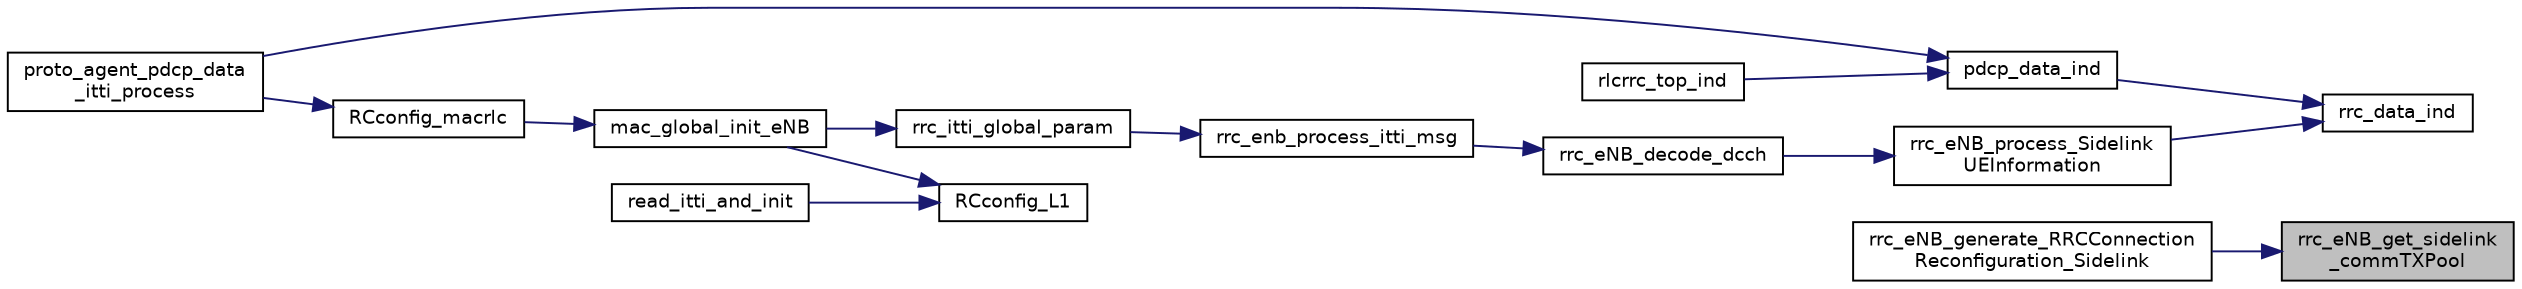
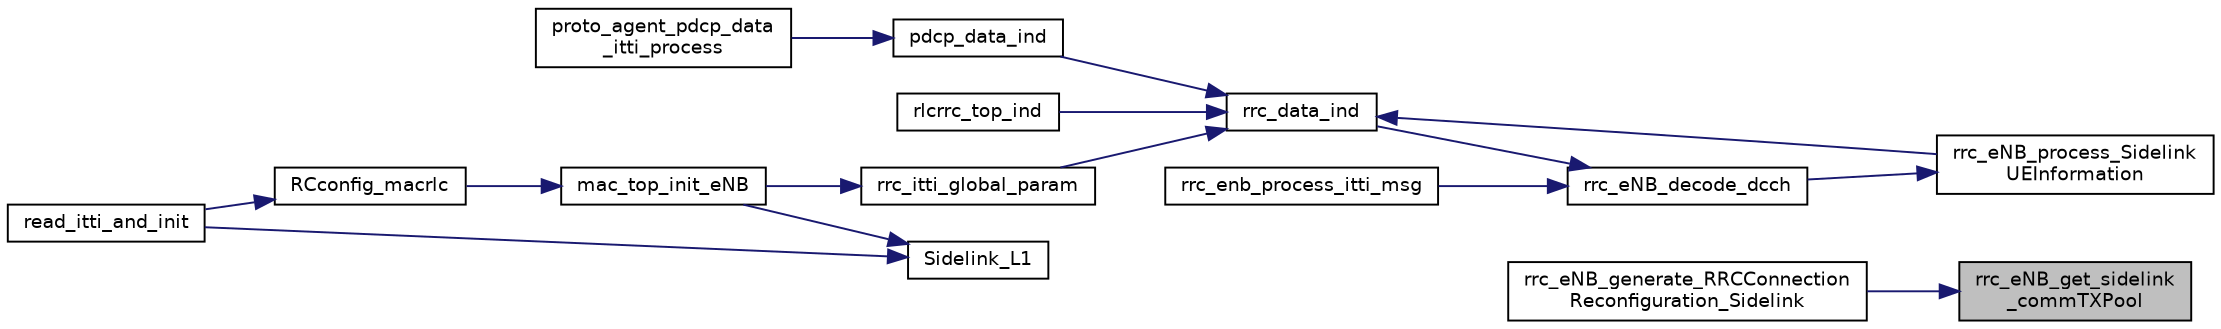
edge "rlcrrc_top_ind" -> "pdcp_data_ind": now "rlcrrc_top_ind" -> "rrc_data_ind"
edge "proto_agent_pdcp_data _itti_process" -> "RCconfig_macrlc": now "read_itti_and_init" -> "RCconfig_macrlc"
node "mac_global_init_eNB": label "mac_global_init_eNB" -> "mac_top_init_eNB"
edge "rrc_itti_global_param" -> "rrc_enb_process_itti_msg": now "rrc_itti_global_param" -> "rrc_data_ind"
edge "rrc_data_ind" -> "rrc_eNB_decode_dcch": added
node "RCconfig_L1": label "RCconfig_L1" -> "Sidelink_L1"
